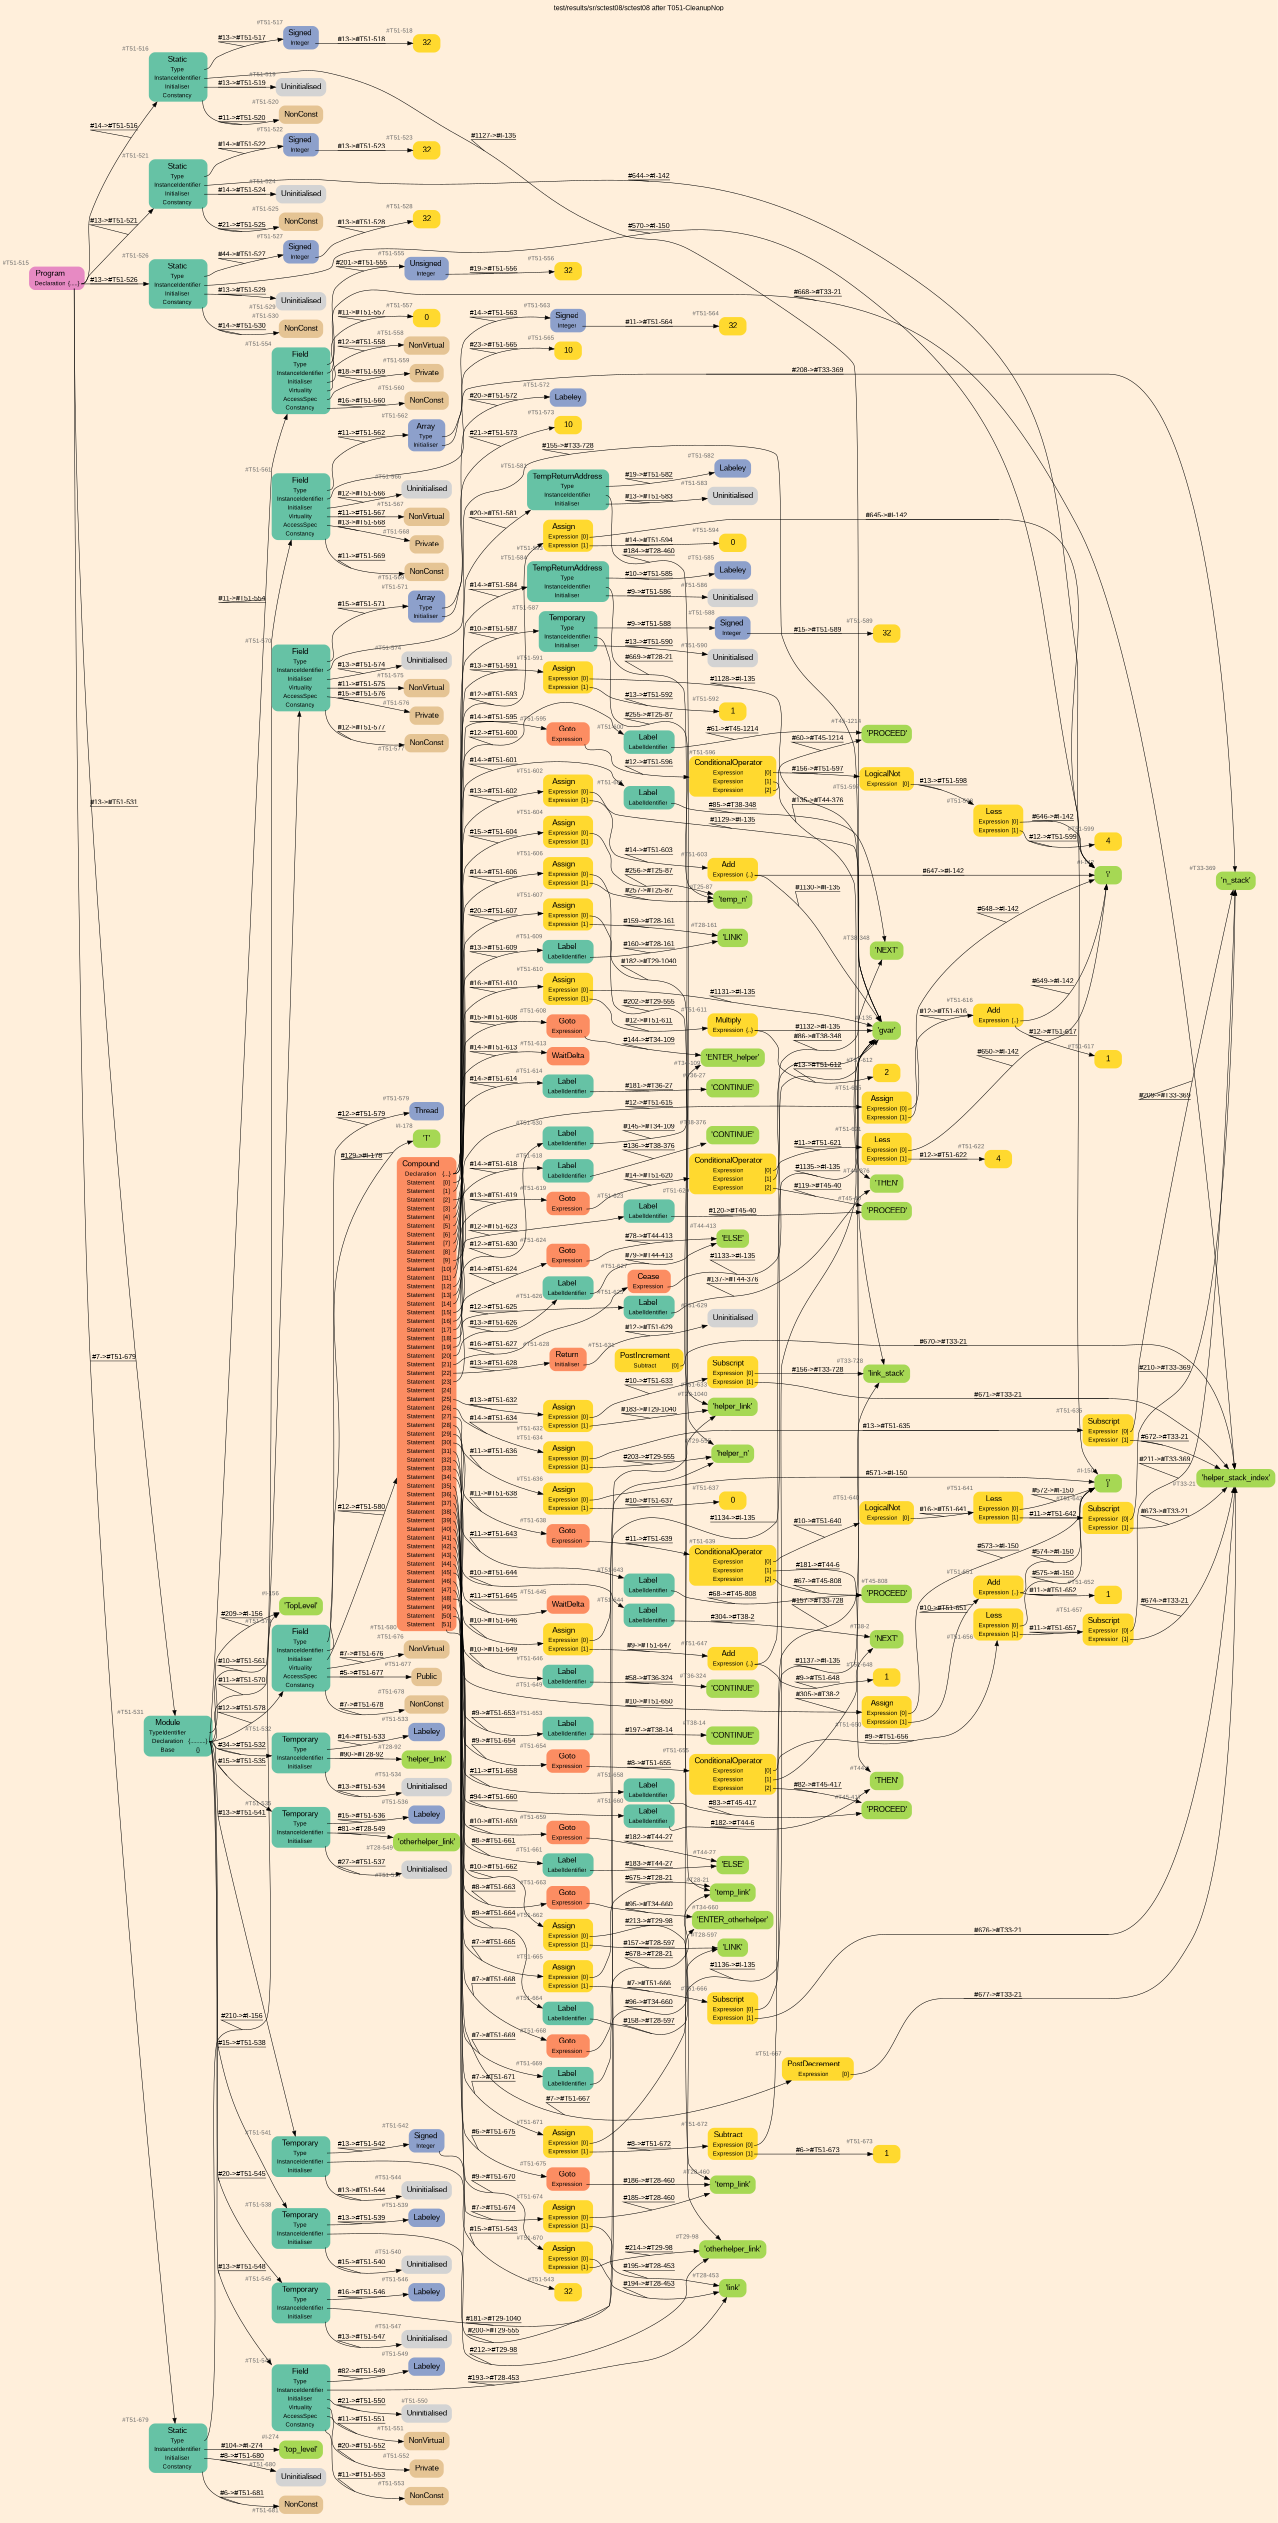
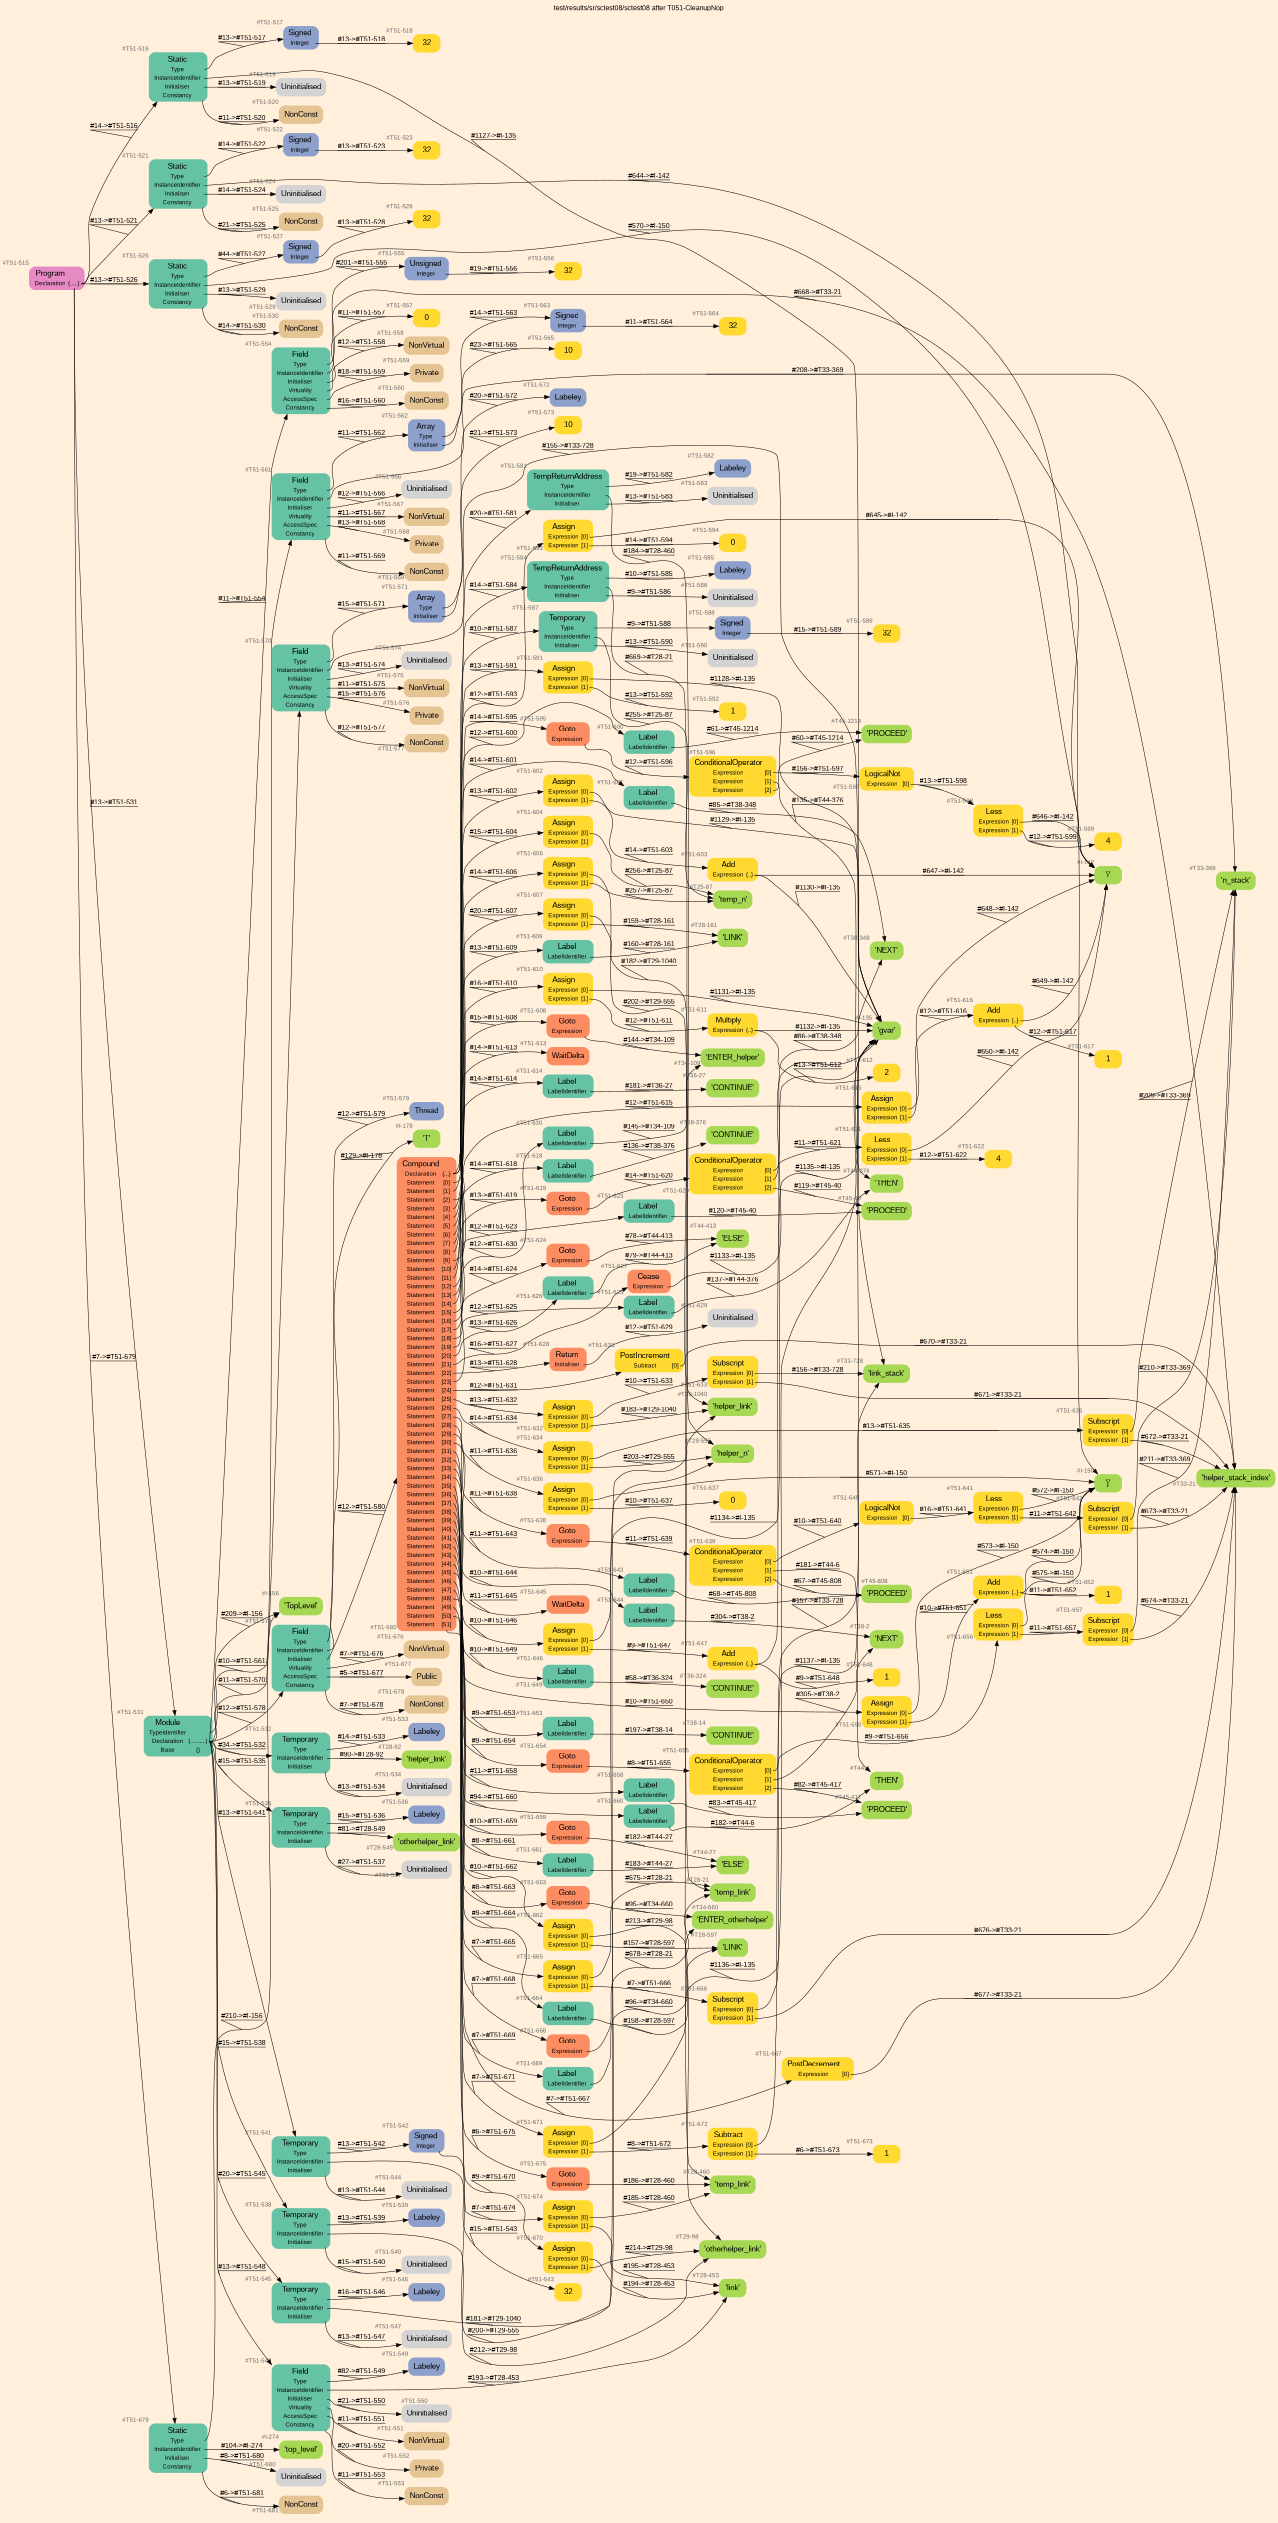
edge "Compound" -> "PostIncrement": added, label "#12->#T51-631"
